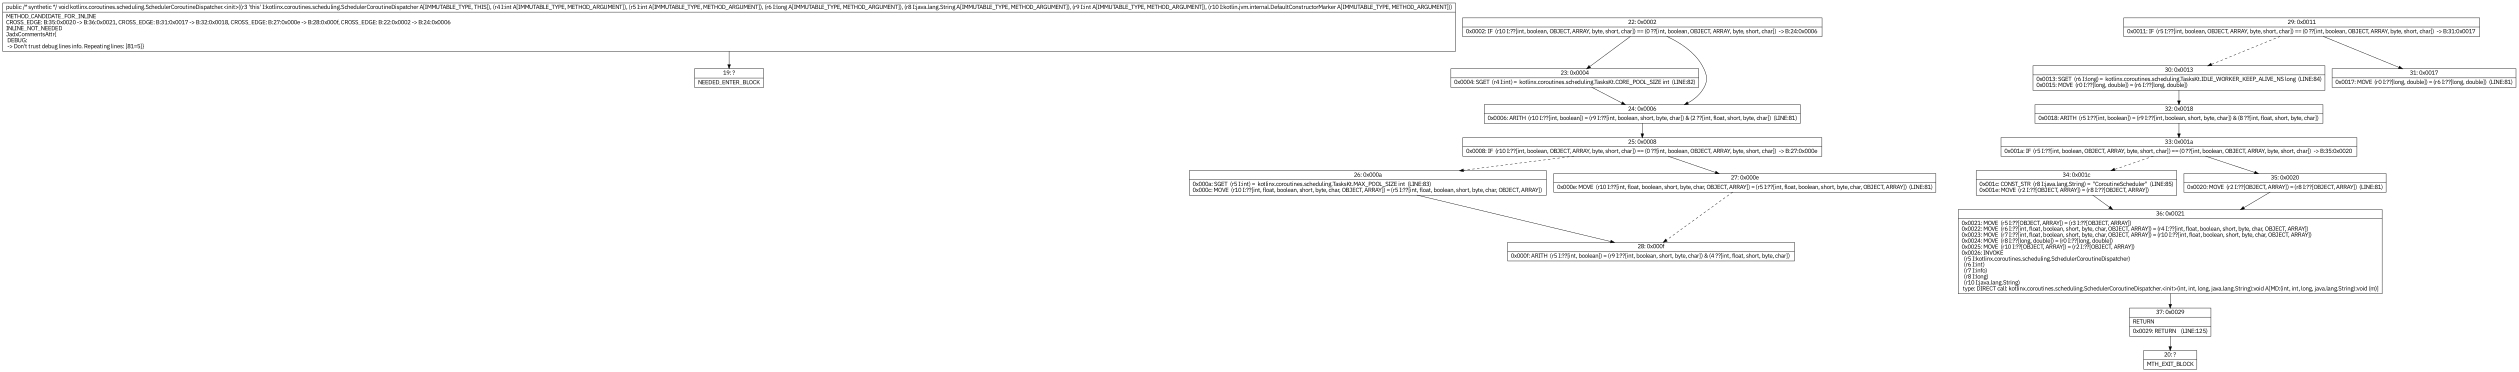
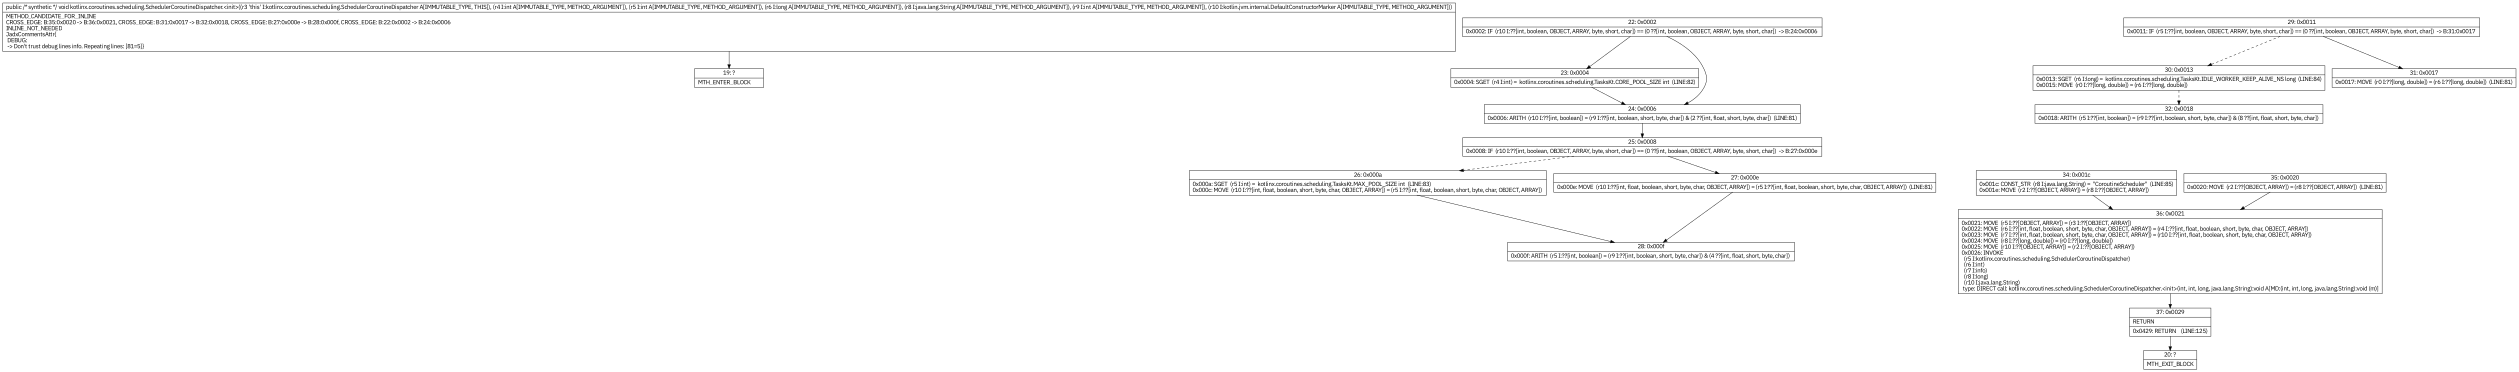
node "19: ?": text "NEEDED_ENTER_BLOCK" -> "MTH_ENTER_BLOCK"
edge "30: 0x0013" -> "32: 0x0018": style solid -> dashed
node "33: 0x001a": removed
edge "27: 0x000e" -> "28: 0x000f": style dashed -> solid
node "37: 0x0029": text "0x0029: RETURN    (LINE:125)" -> "0x0429: RETURN    (LINE:125)"
